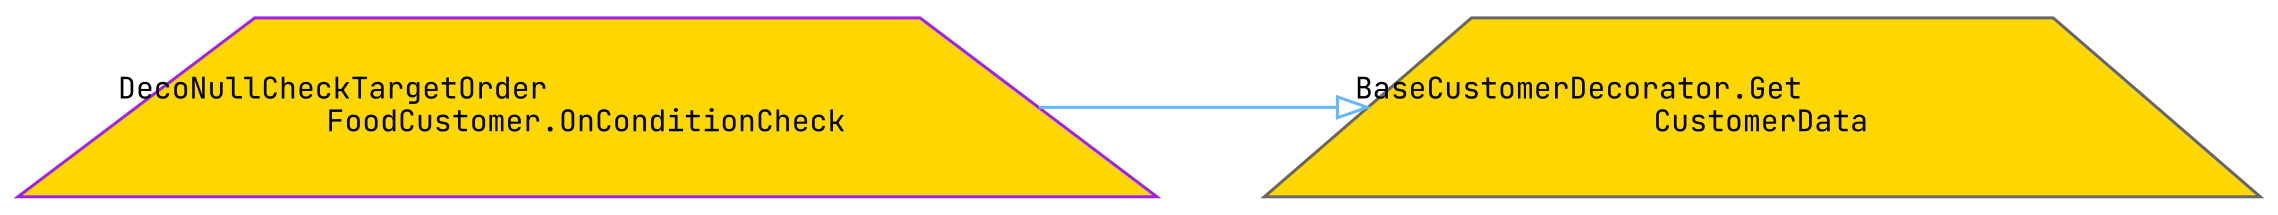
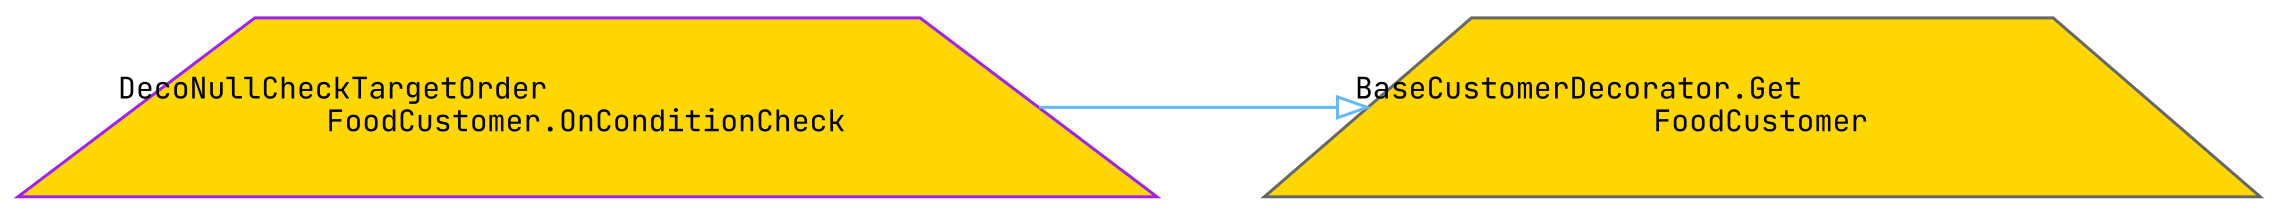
node "BaseCustomerDecorator.Get CustomerData": label "BaseCustomerDecorator.Get CustomerData" -> "BaseCustomerDecorator.Get FoodCustomer"
